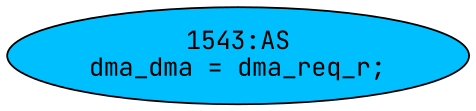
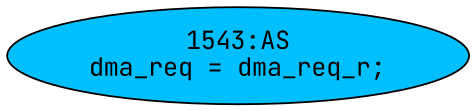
node "1543:AS dma_dma = dma_req_r;": label "1543:AS dma_dma = dma_req_r;" -> "1543:AS dma_req = dma_req_r;"
